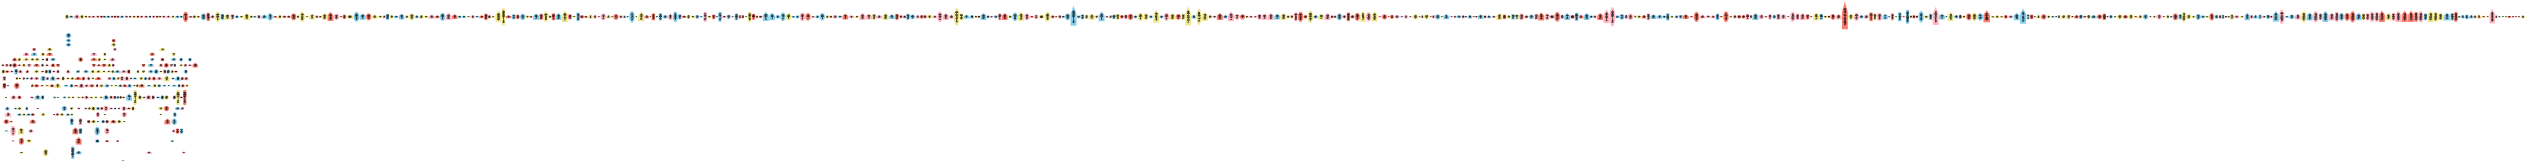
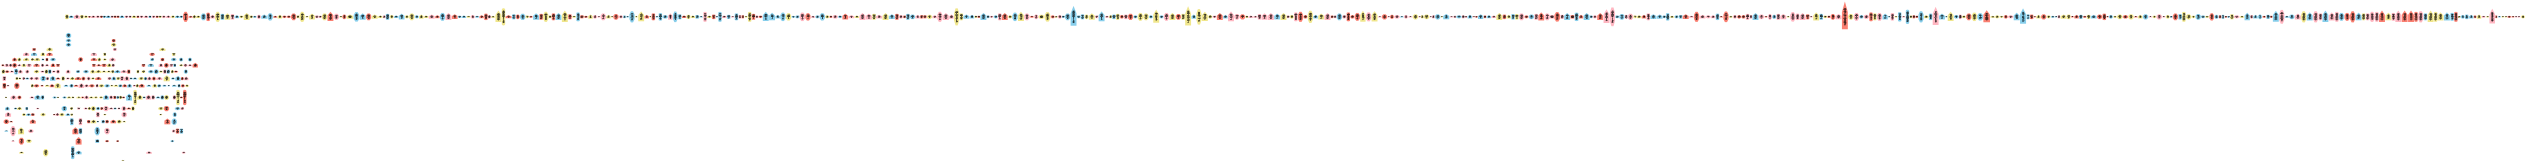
node "# 0x17bf JUMPDEST PUSHX Data JUMP": removed
